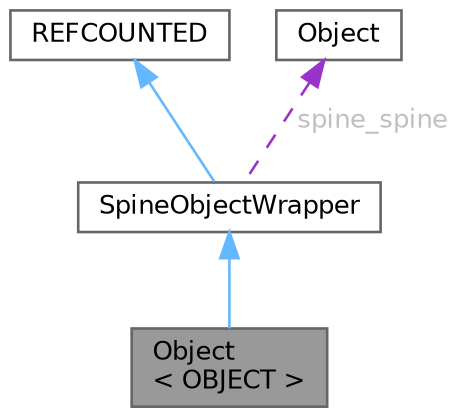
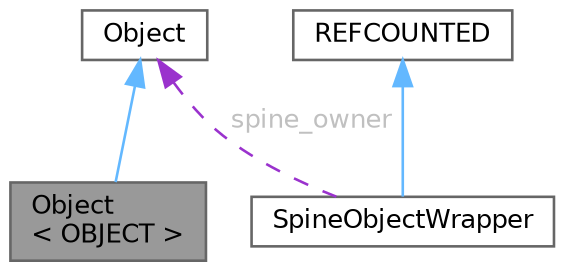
edge "SpineObjectWrapper" -> "Object": label " spine_spine" -> " spine_owner"
edge "Object < OBJECT >" -> "SpineObjectWrapper": now "Object < OBJECT >" -> "Object"
